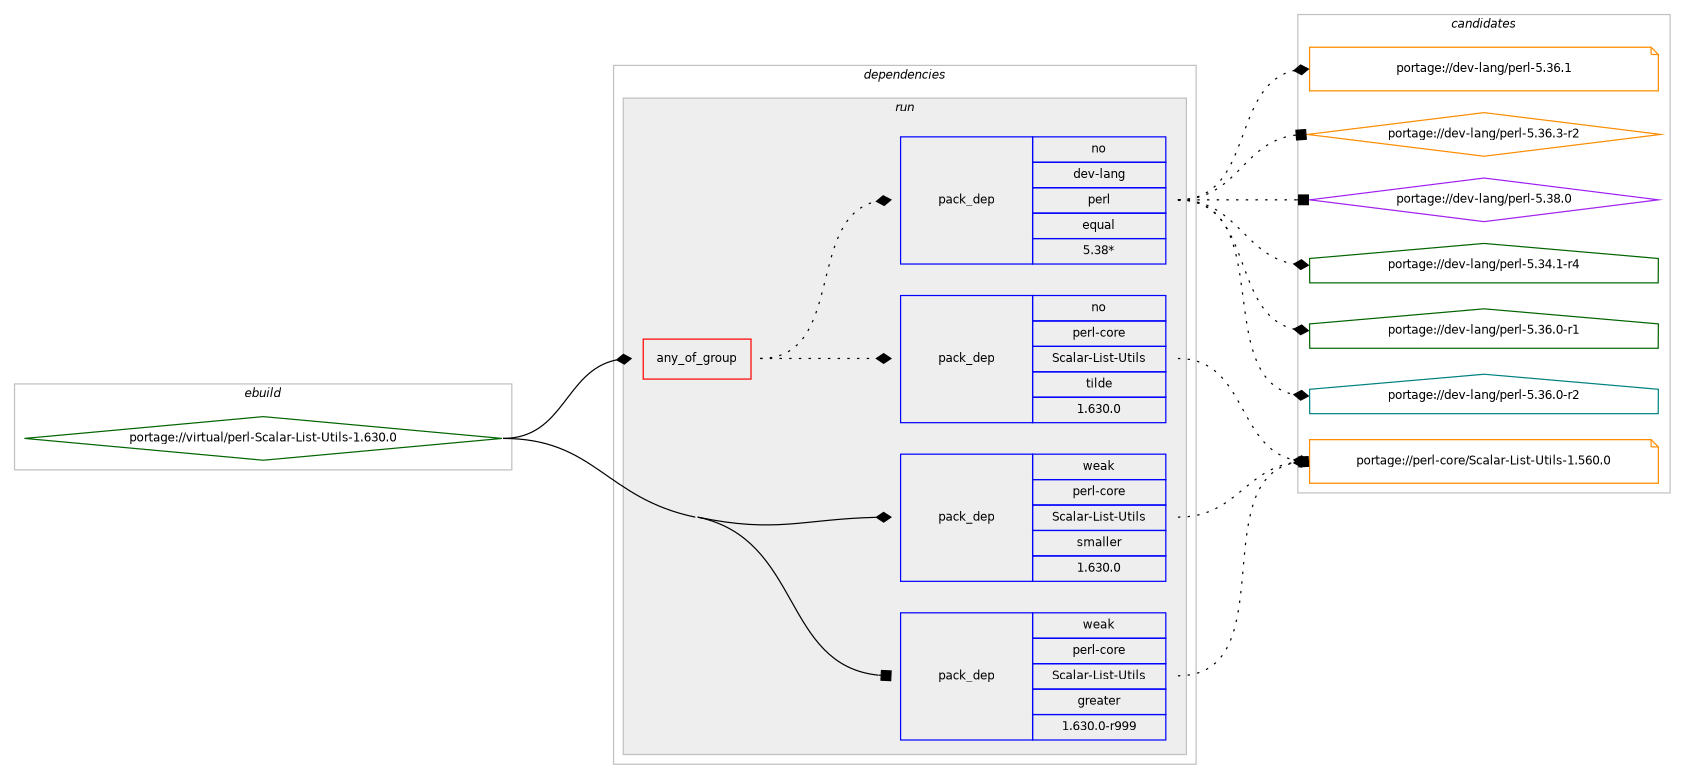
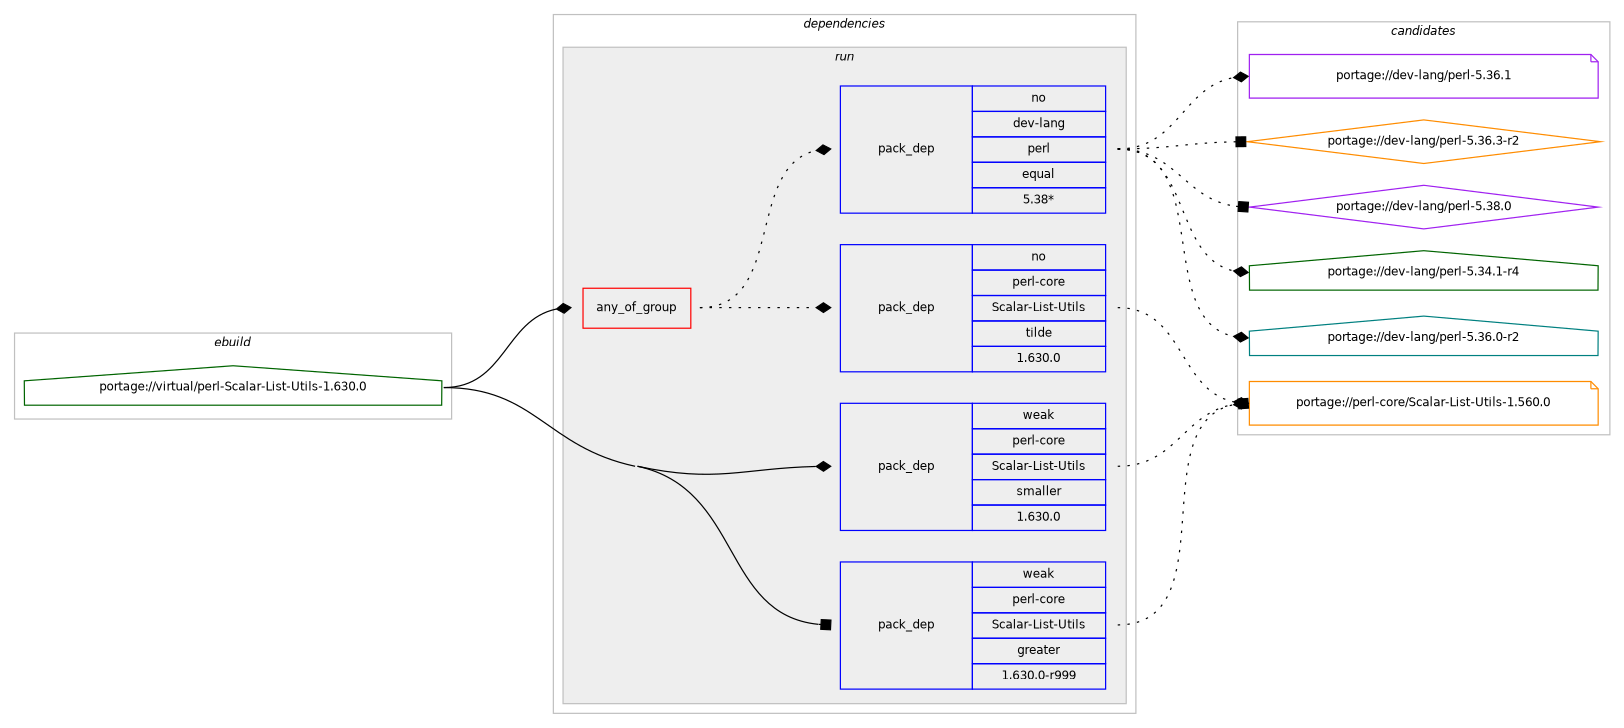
node "portage://dev-lang/perl-5.36.1": color darkorange -> purple
node "portage://dev-lang/perl-5.36.0-r1": removed
node "portage://virtual/perl-Scalar-List-Utils-1.630.0": shape diamond -> house
